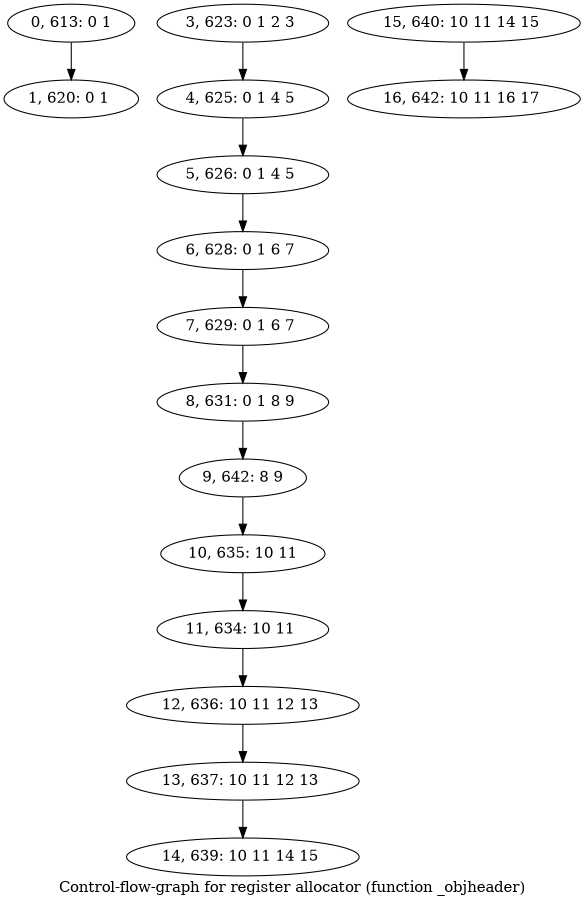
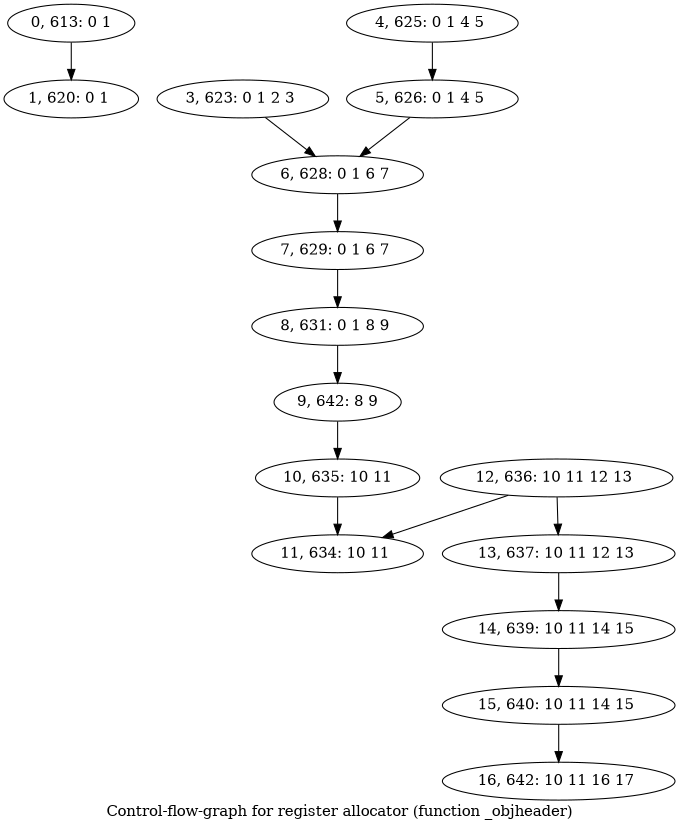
edge "3, 623: 0 1 2 3" -> "4, 625: 0 1 4 5": now "3, 623: 0 1 2 3" -> "6, 628: 0 1 6 7"
edge "11, 634: 10 11" -> "12, 636: 10 11 12 13": reversed
edge "14, 639: 10 11 14 15" -> "15, 640: 10 11 14 15": added
